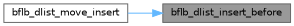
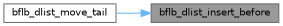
node "bflb_dlist_move_insert": label "bflb_dlist_move_insert" -> "bflb_dlist_move_tail"
